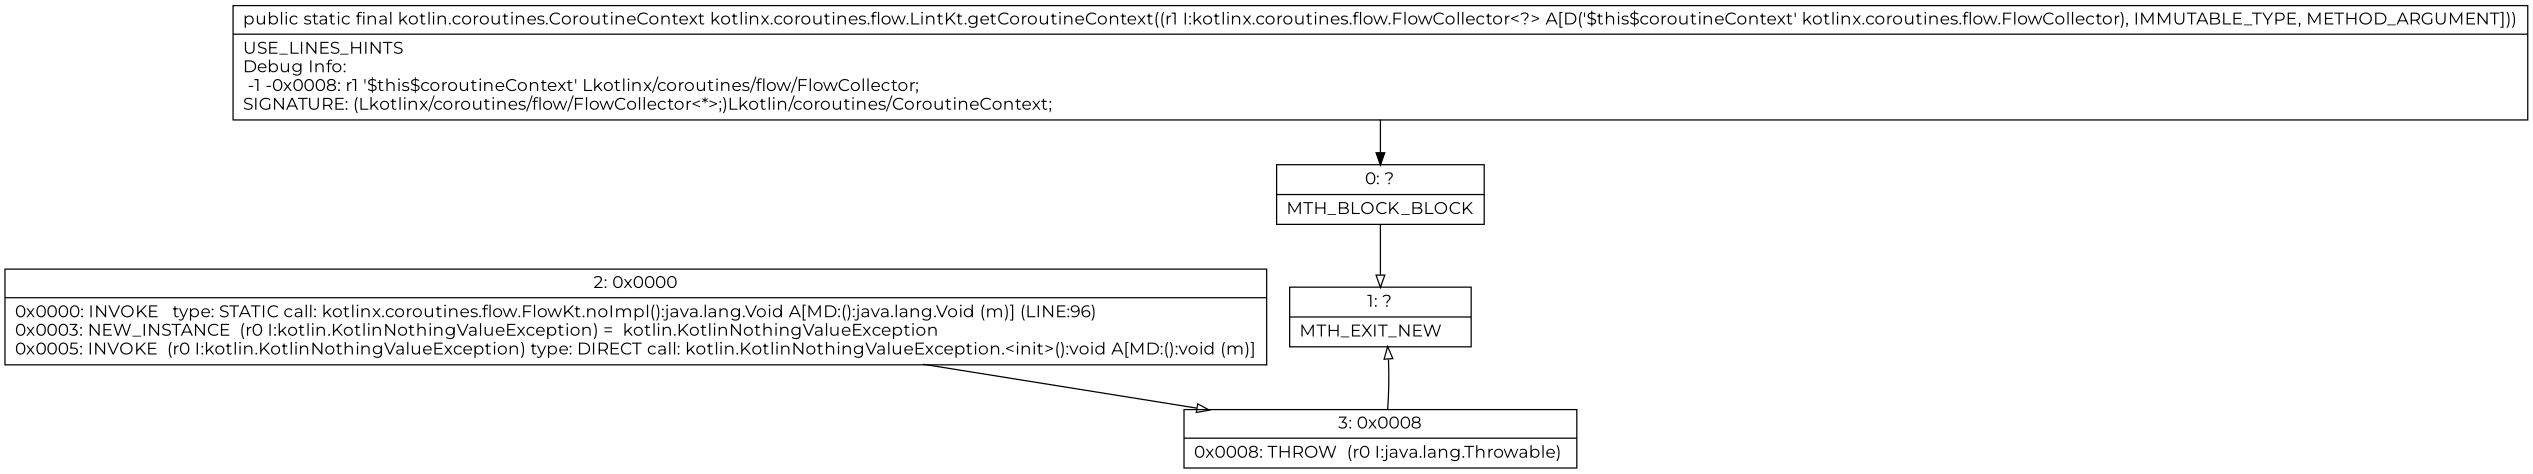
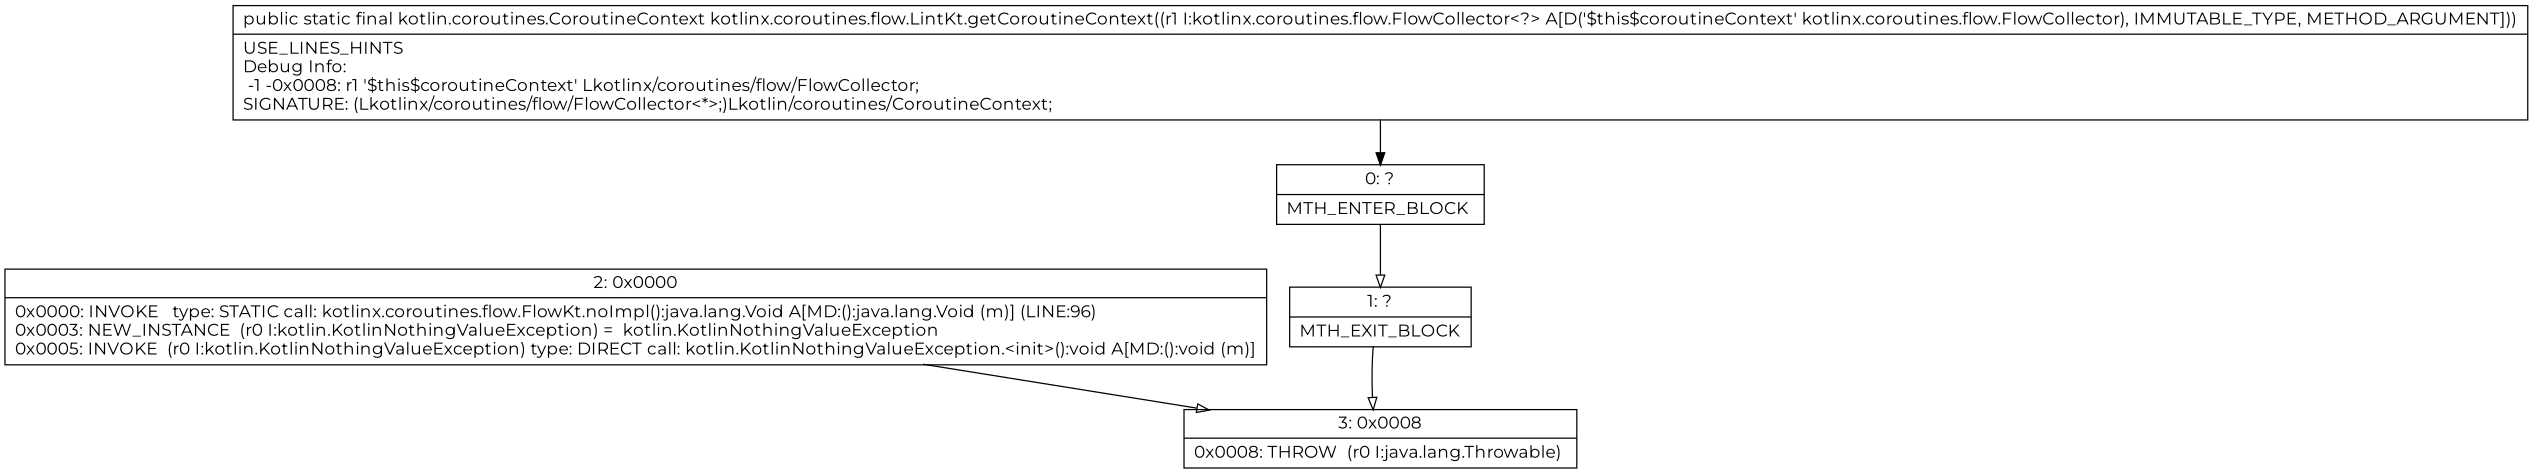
node "0: ?": text "MTH_BLOCK_BLOCK" -> "MTH_ENTER_BLOCK"
node "1: ?": text "MTH_EXIT_NEW" -> "MTH_EXIT_BLOCK"
edge "3: 0x0008" -> "1: ?": reversed
